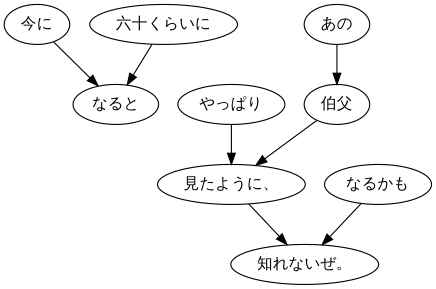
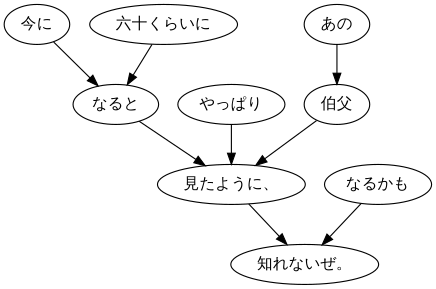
edge "なると" -> "見たように、": added
